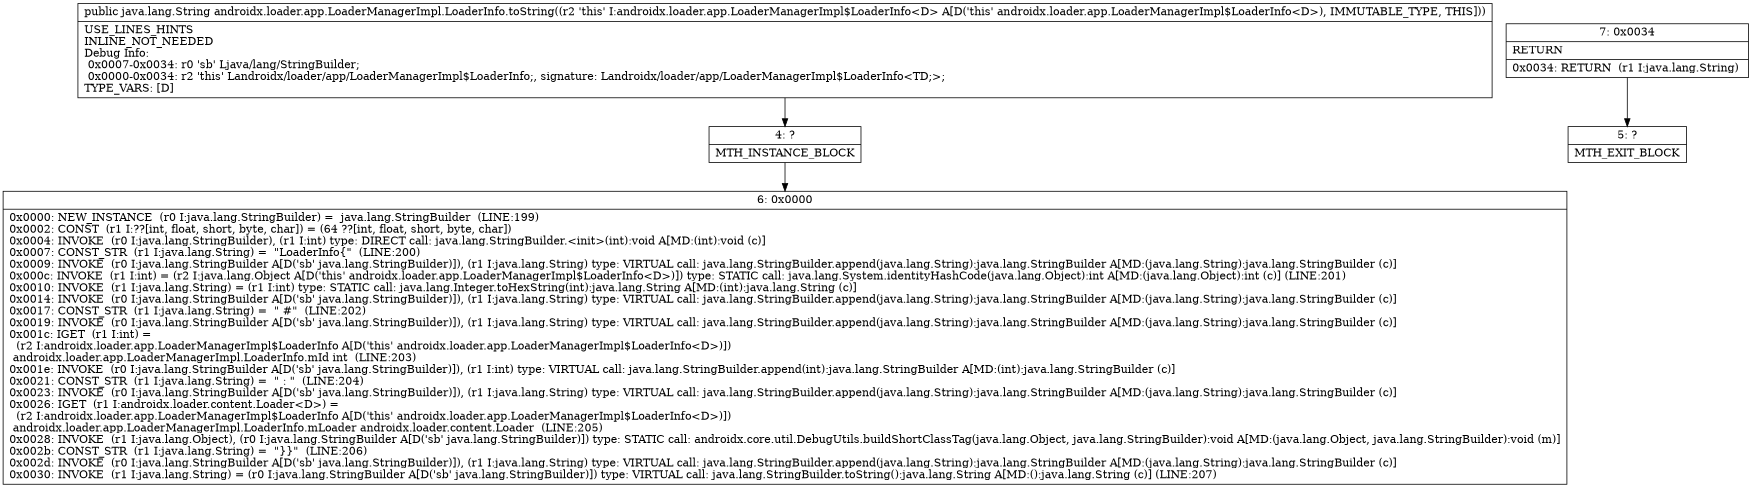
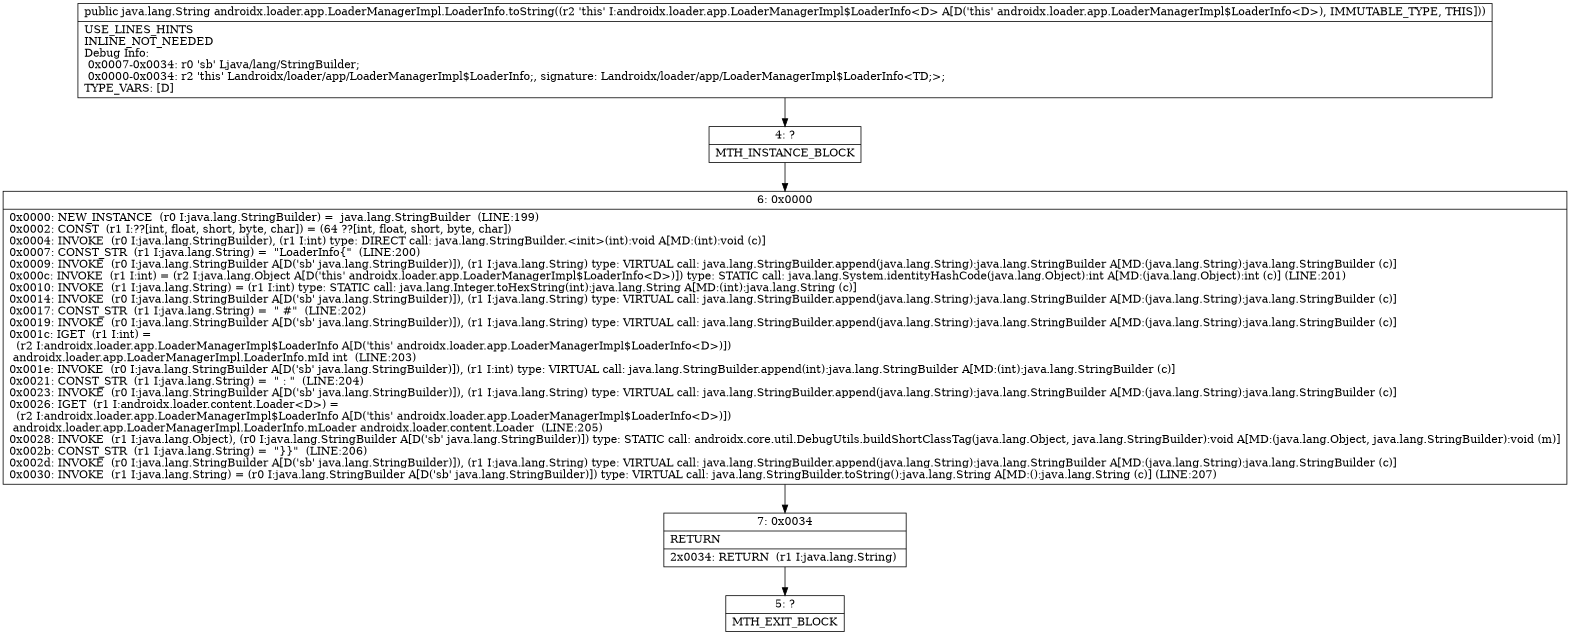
node "7: 0x0034": text "0x0034: RETURN  (r1 I:java.lang.String)" -> "2x0034: RETURN  (r1 I:java.lang.String)"
edge "6: 0x0000" -> "7: 0x0034": added
